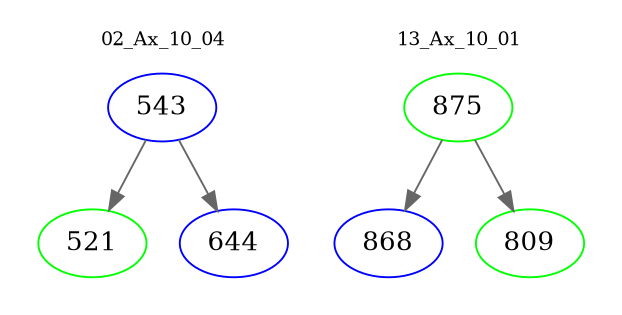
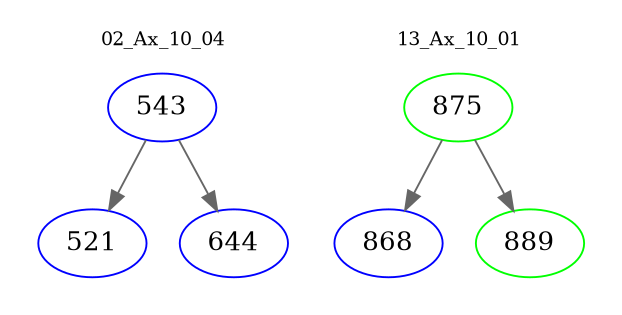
node "521": color green -> blue
node "809": label "809" -> "889"
